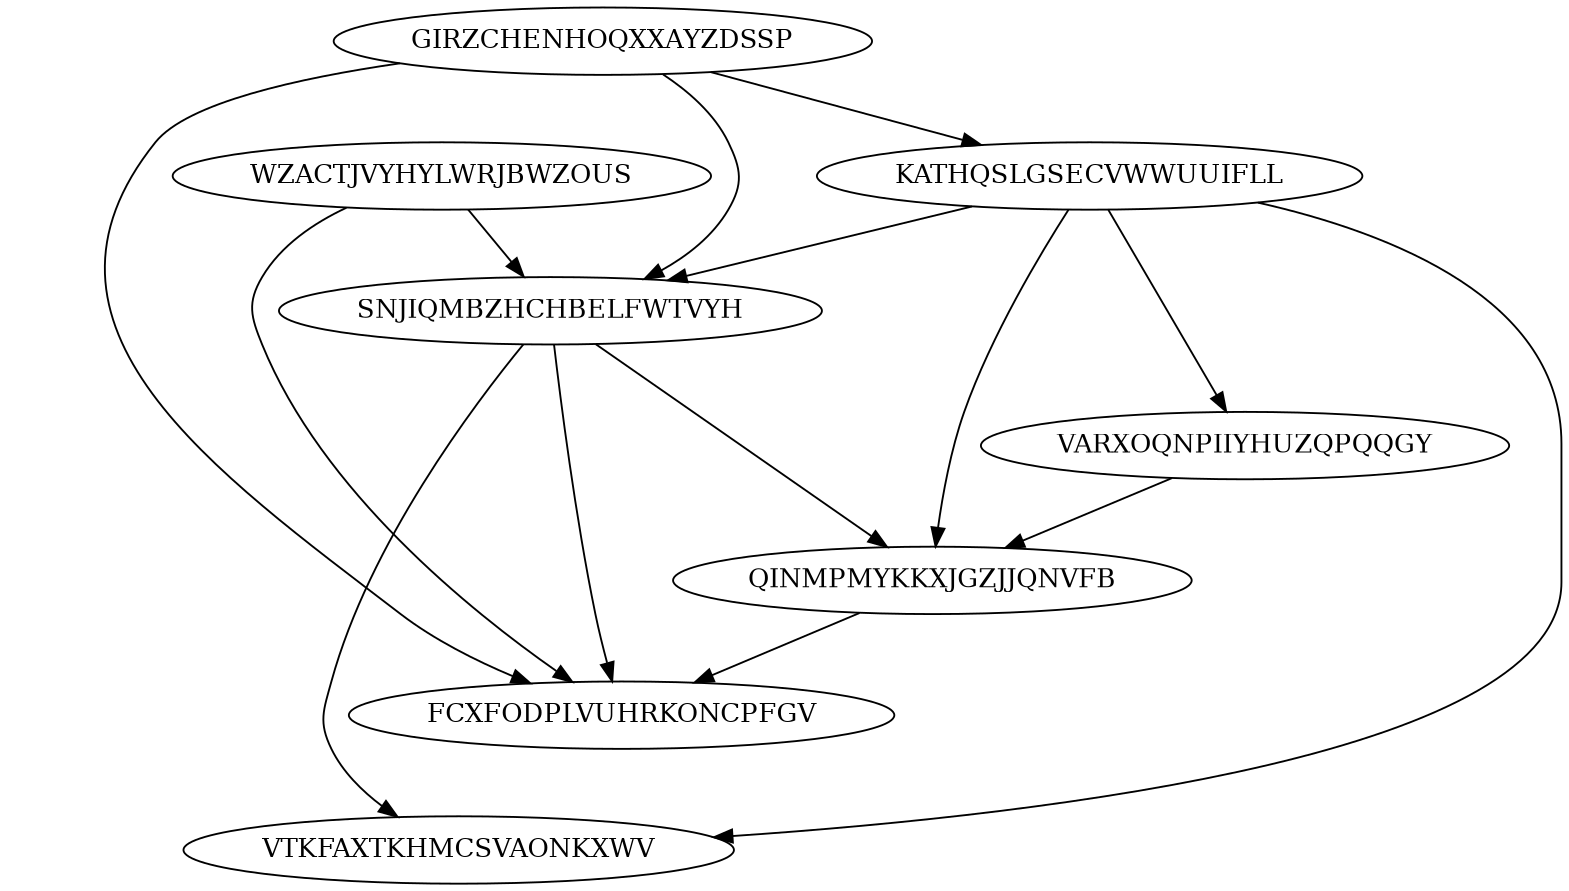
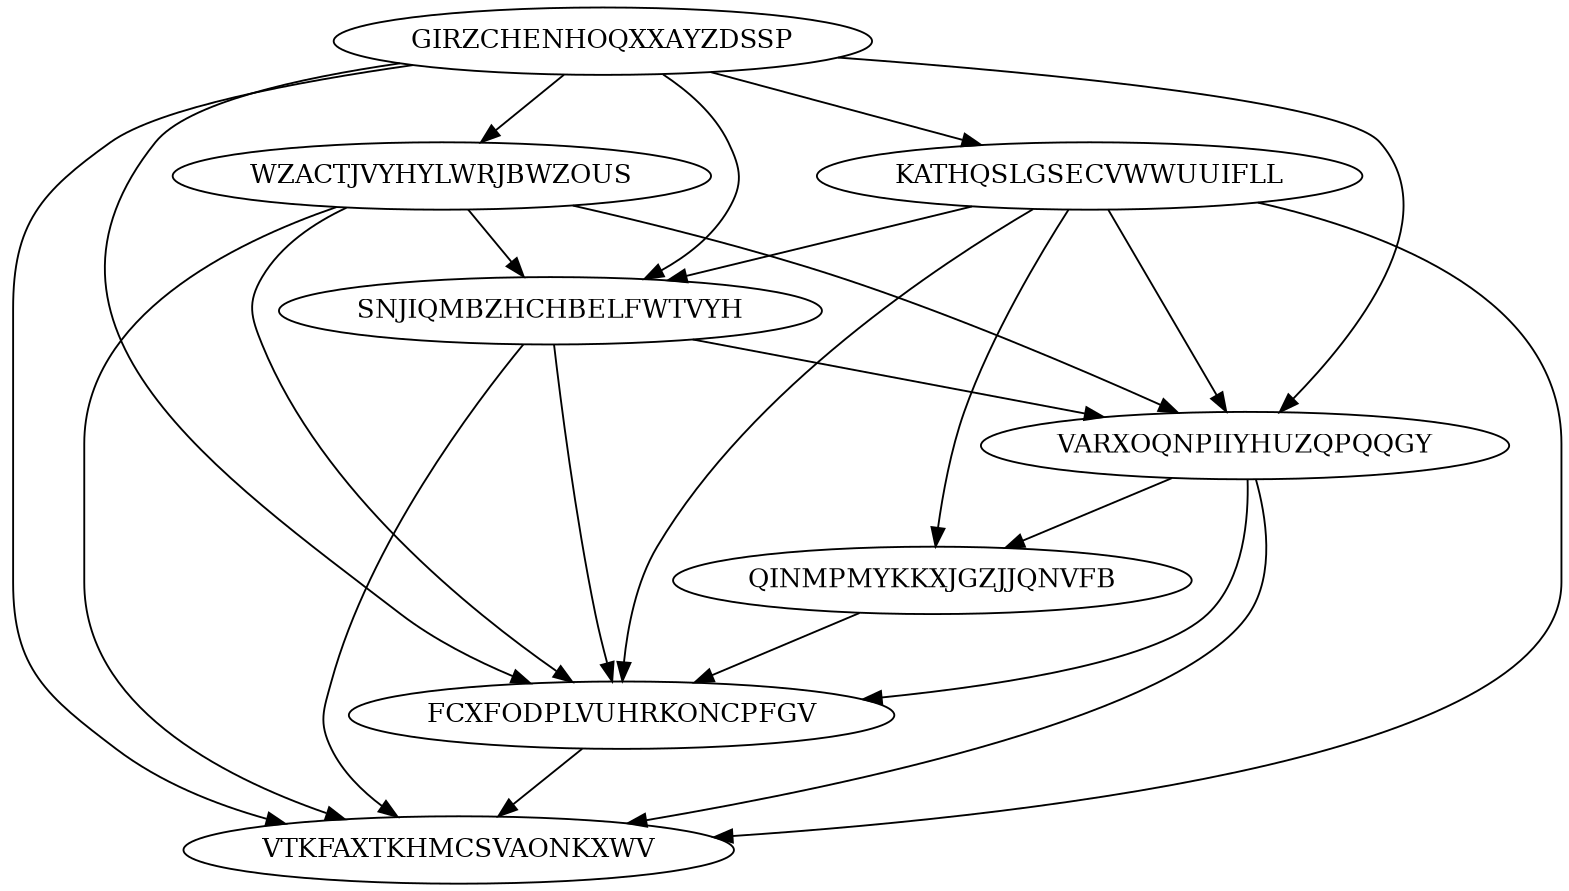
edge "GIRZCHENHOQXXAYZDSSP" -> "WZACTJVYHYLWRJBWZOUS": added
edge "GIRZCHENHOQXXAYZDSSP" -> "VARXOQNPIIYHUZQPQQGY": added
edge "WZACTJVYHYLWRJBWZOUS" -> "VARXOQNPIIYHUZQPQQGY": added
edge "GIRZCHENHOQXXAYZDSSP" -> "VTKFAXTKHMCSVAONKXWV": added
edge "KATHQSLGSECVWWUUIFLL" -> "FCXFODPLVUHRKONCPFGV": added
edge "SNJIQMBZHCHBELFWTVYH" -> "QINMPMYKKXJGZJJQNVFB": now "SNJIQMBZHCHBELFWTVYH" -> "VARXOQNPIIYHUZQPQQGY"
edge "WZACTJVYHYLWRJBWZOUS" -> "VTKFAXTKHMCSVAONKXWV": added
edge "VARXOQNPIIYHUZQPQQGY" -> "FCXFODPLVUHRKONCPFGV": added
edge "VARXOQNPIIYHUZQPQQGY" -> "VTKFAXTKHMCSVAONKXWV": added
edge "FCXFODPLVUHRKONCPFGV" -> "VTKFAXTKHMCSVAONKXWV": added
